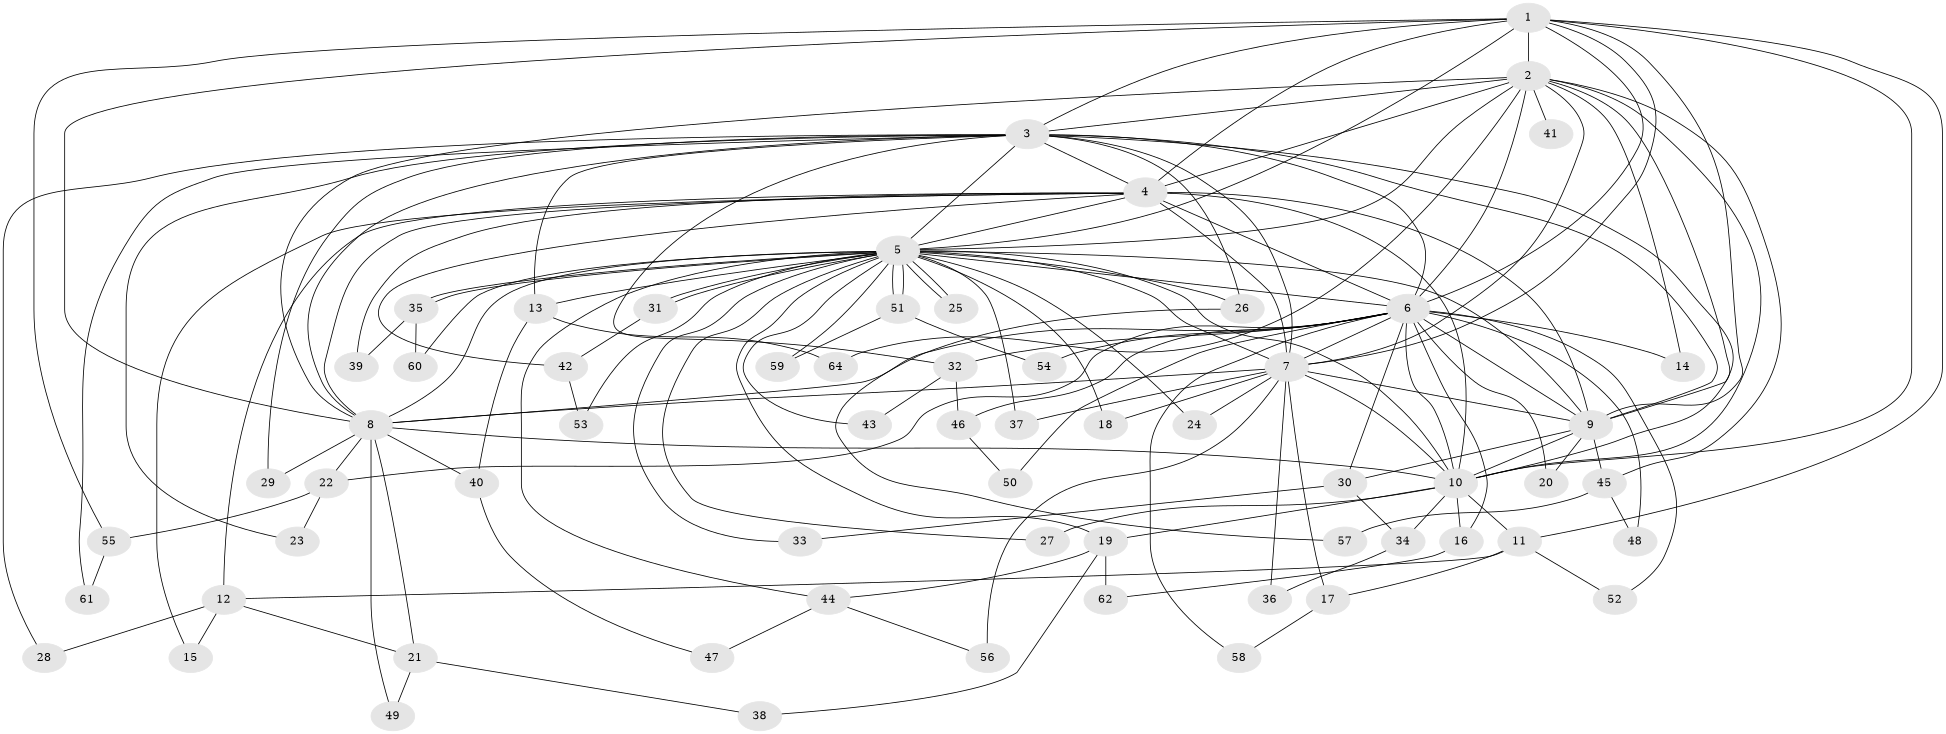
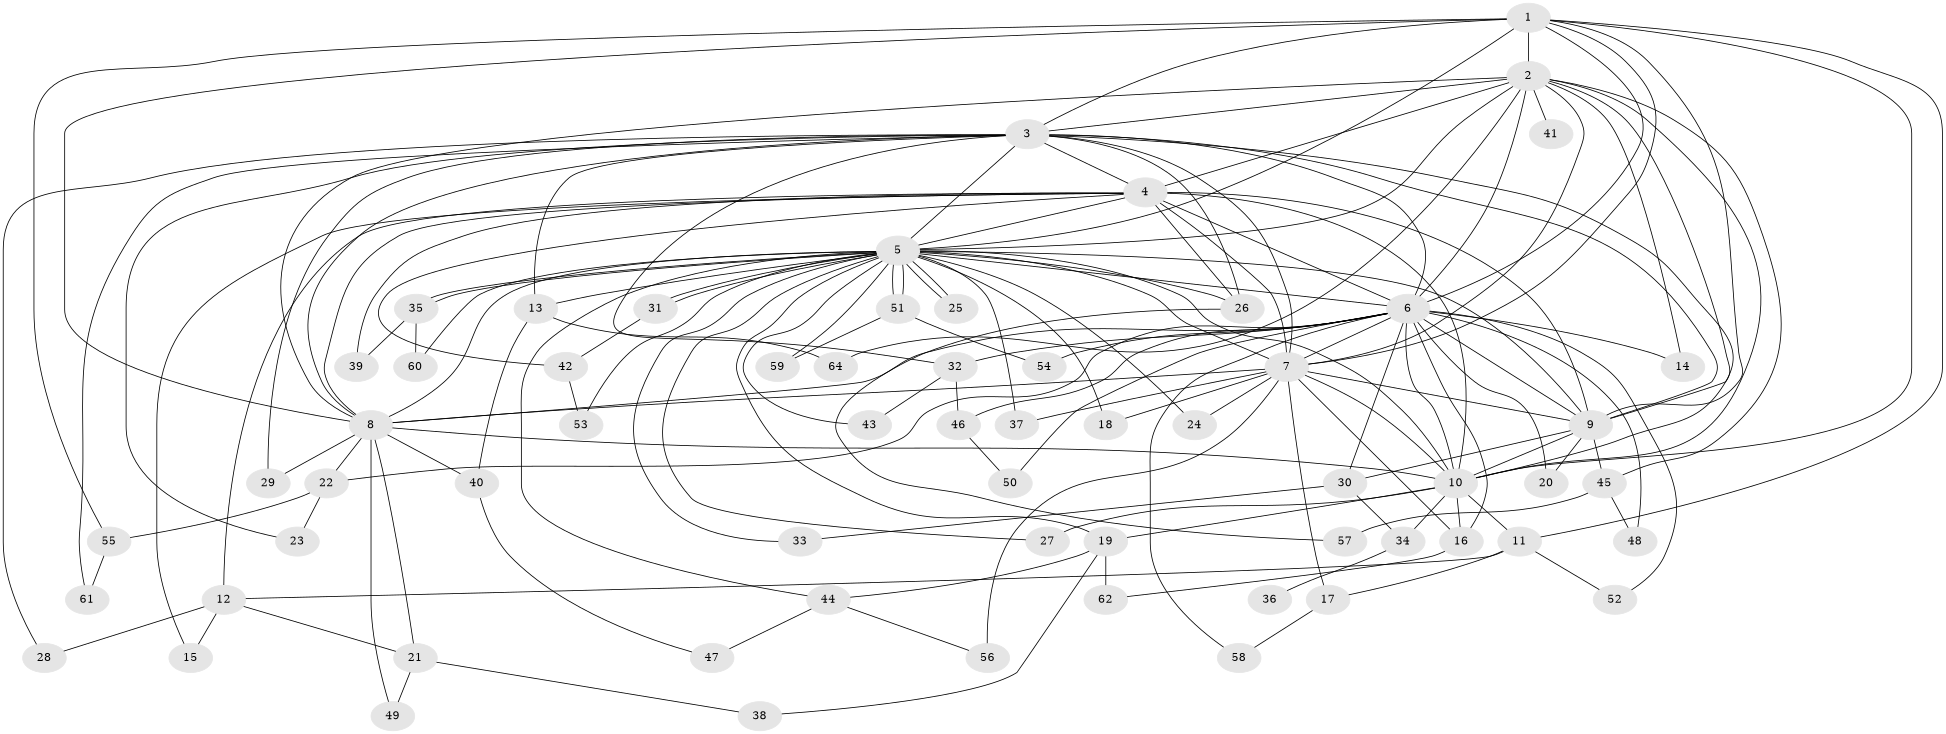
edge "1" -- "4": now "26" -- "4"
edge "7" -- "36": now "7" -- "16"
